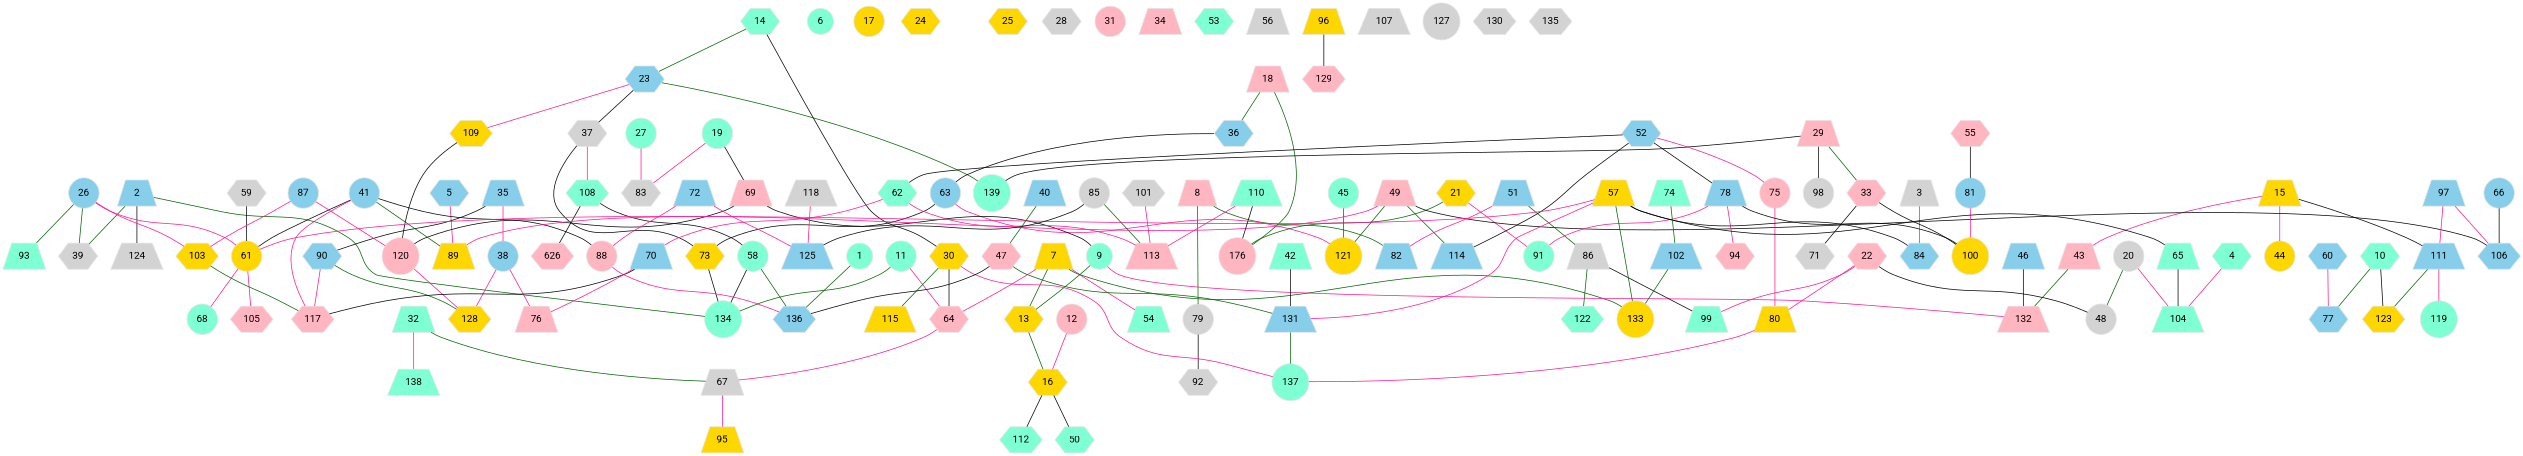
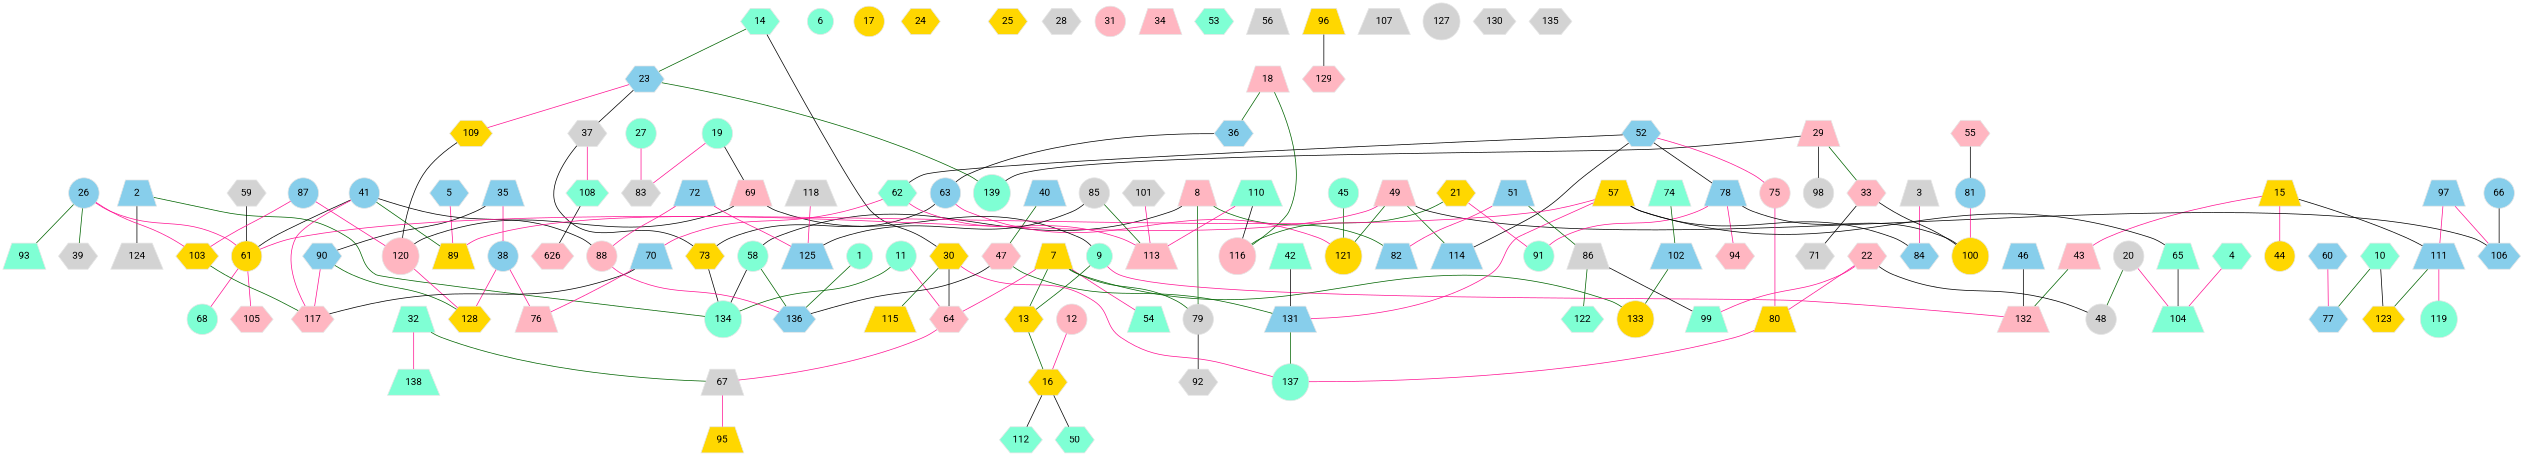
edge "2" -- "39": removed
edge "108" -- "58": now "8" -- "58"
edge "57" -- "133": removed
node "176": label "176" -> "116"
edge "7" -- "79": added
